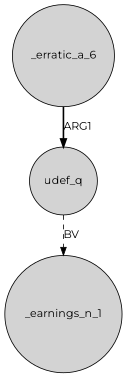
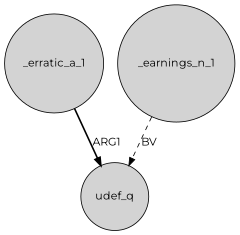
node "_erratic_a_6": label "_erratic_a_6" -> "_erratic_a_1"
edge "udef_q" -> "_earnings_n_1": reversed
